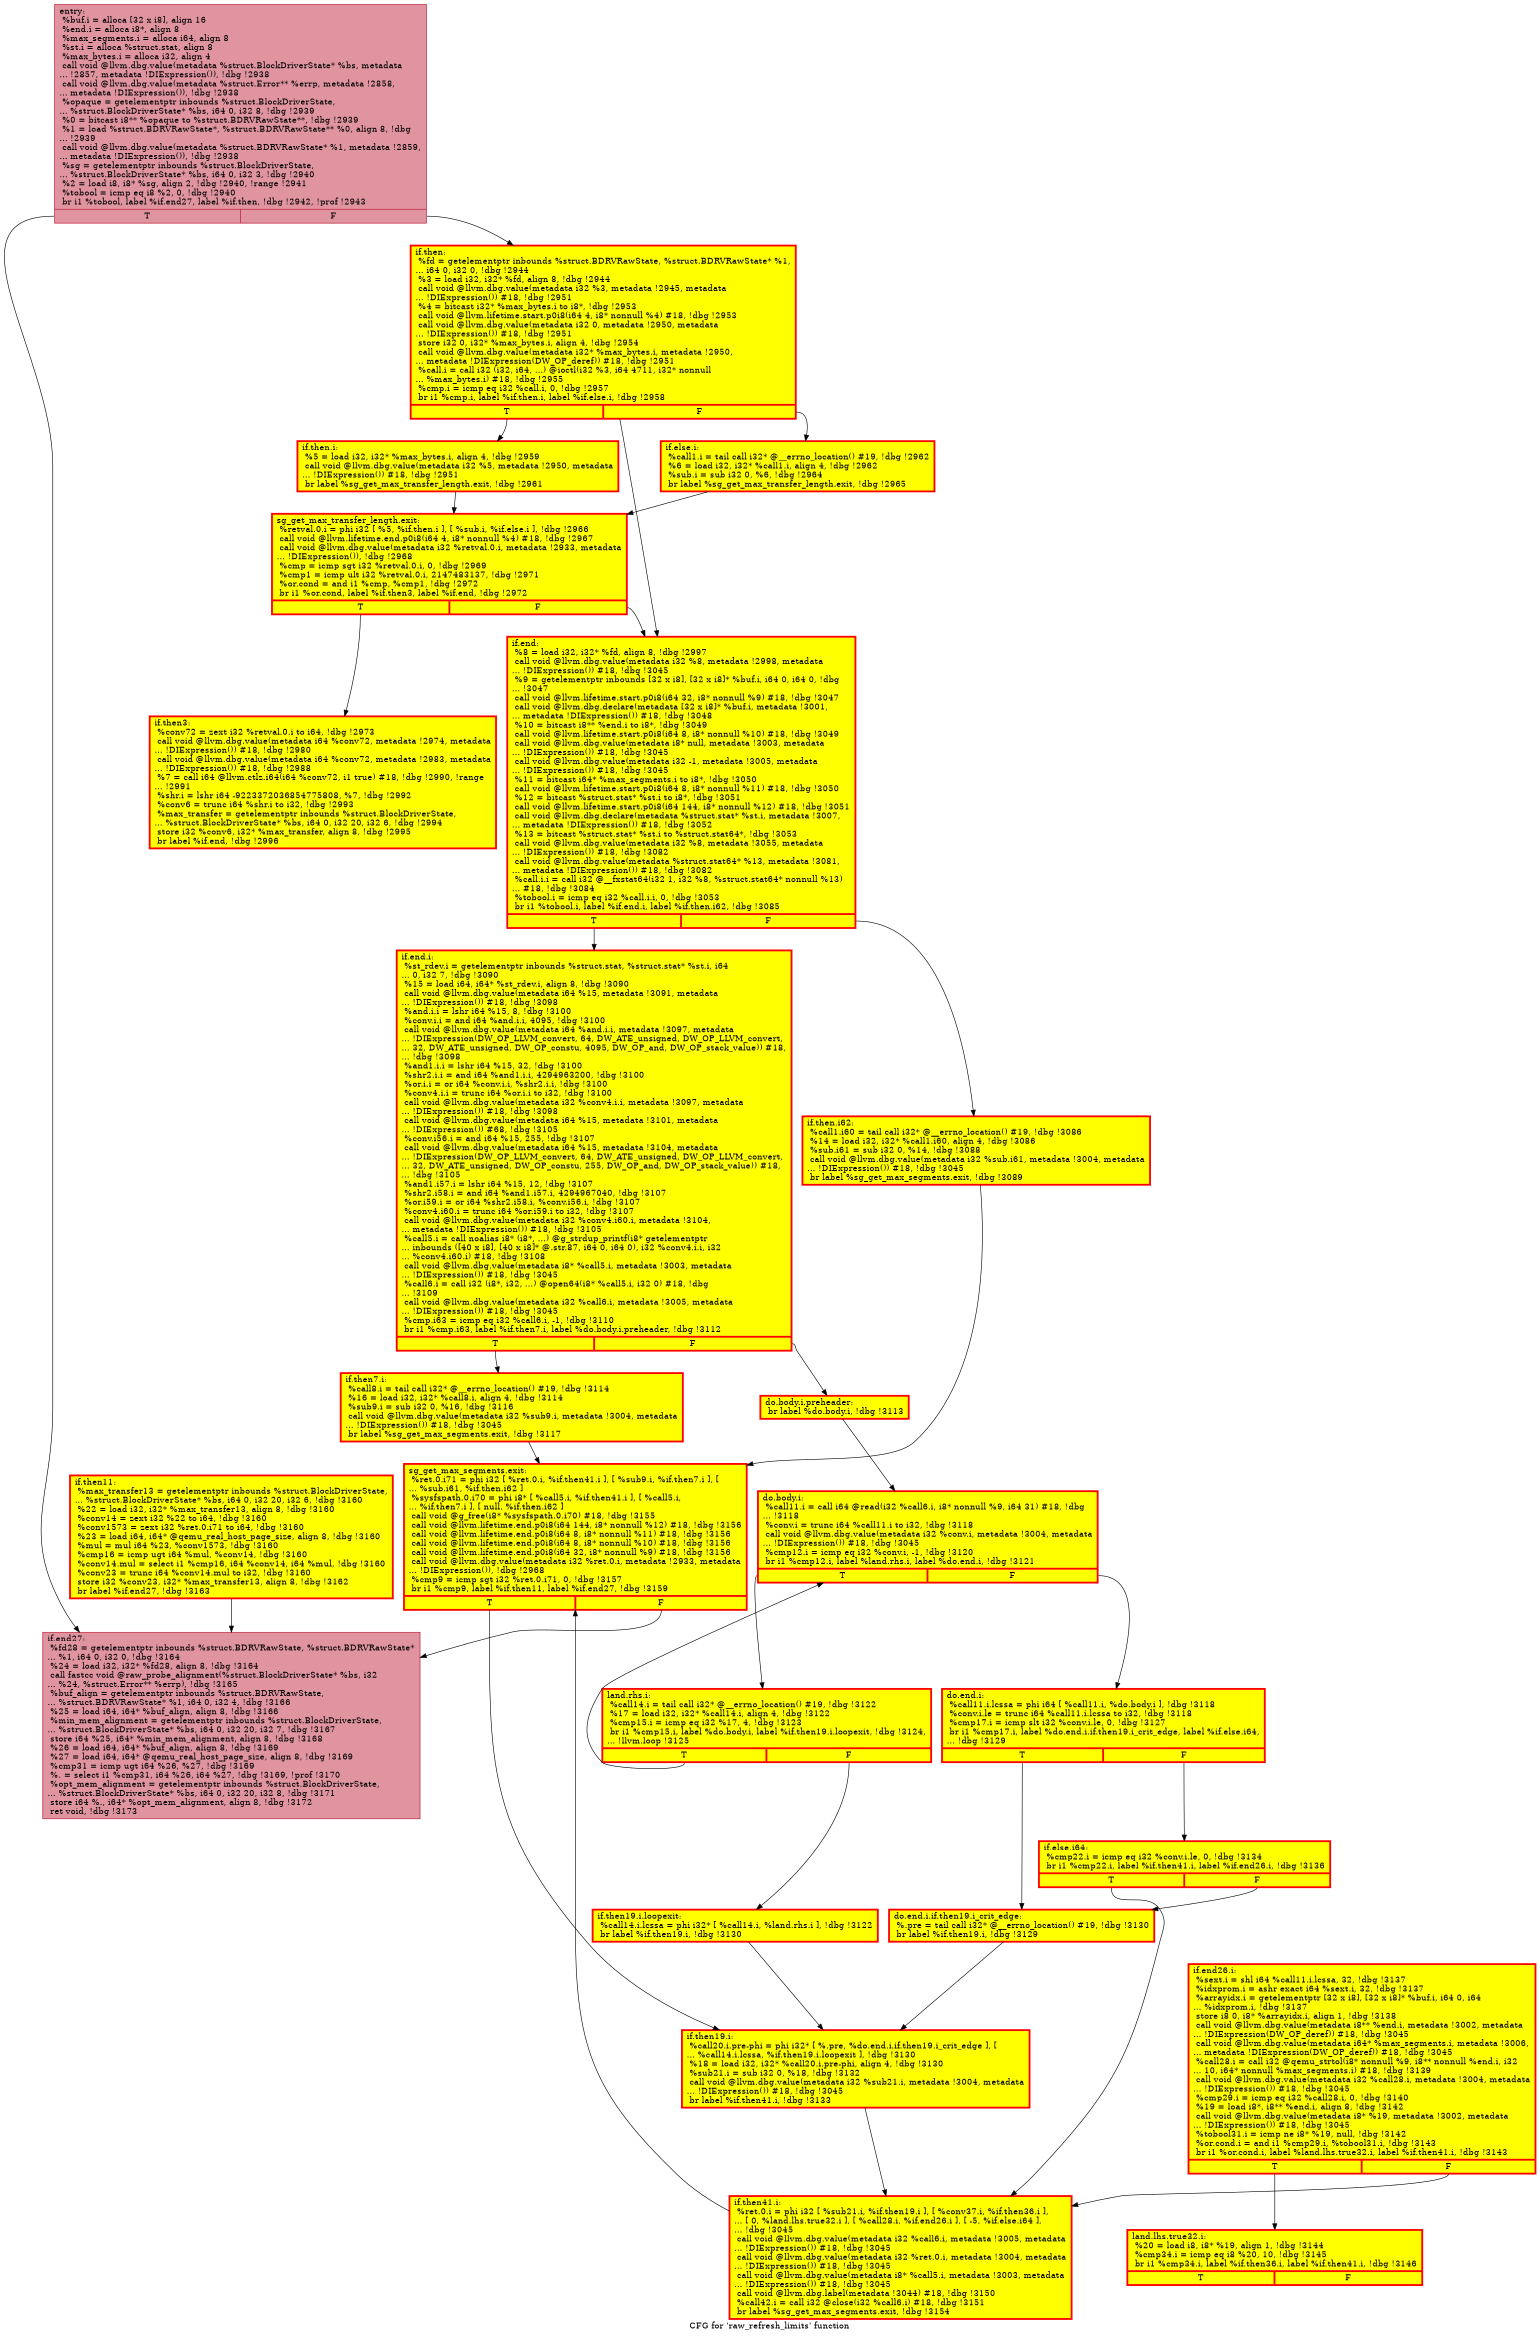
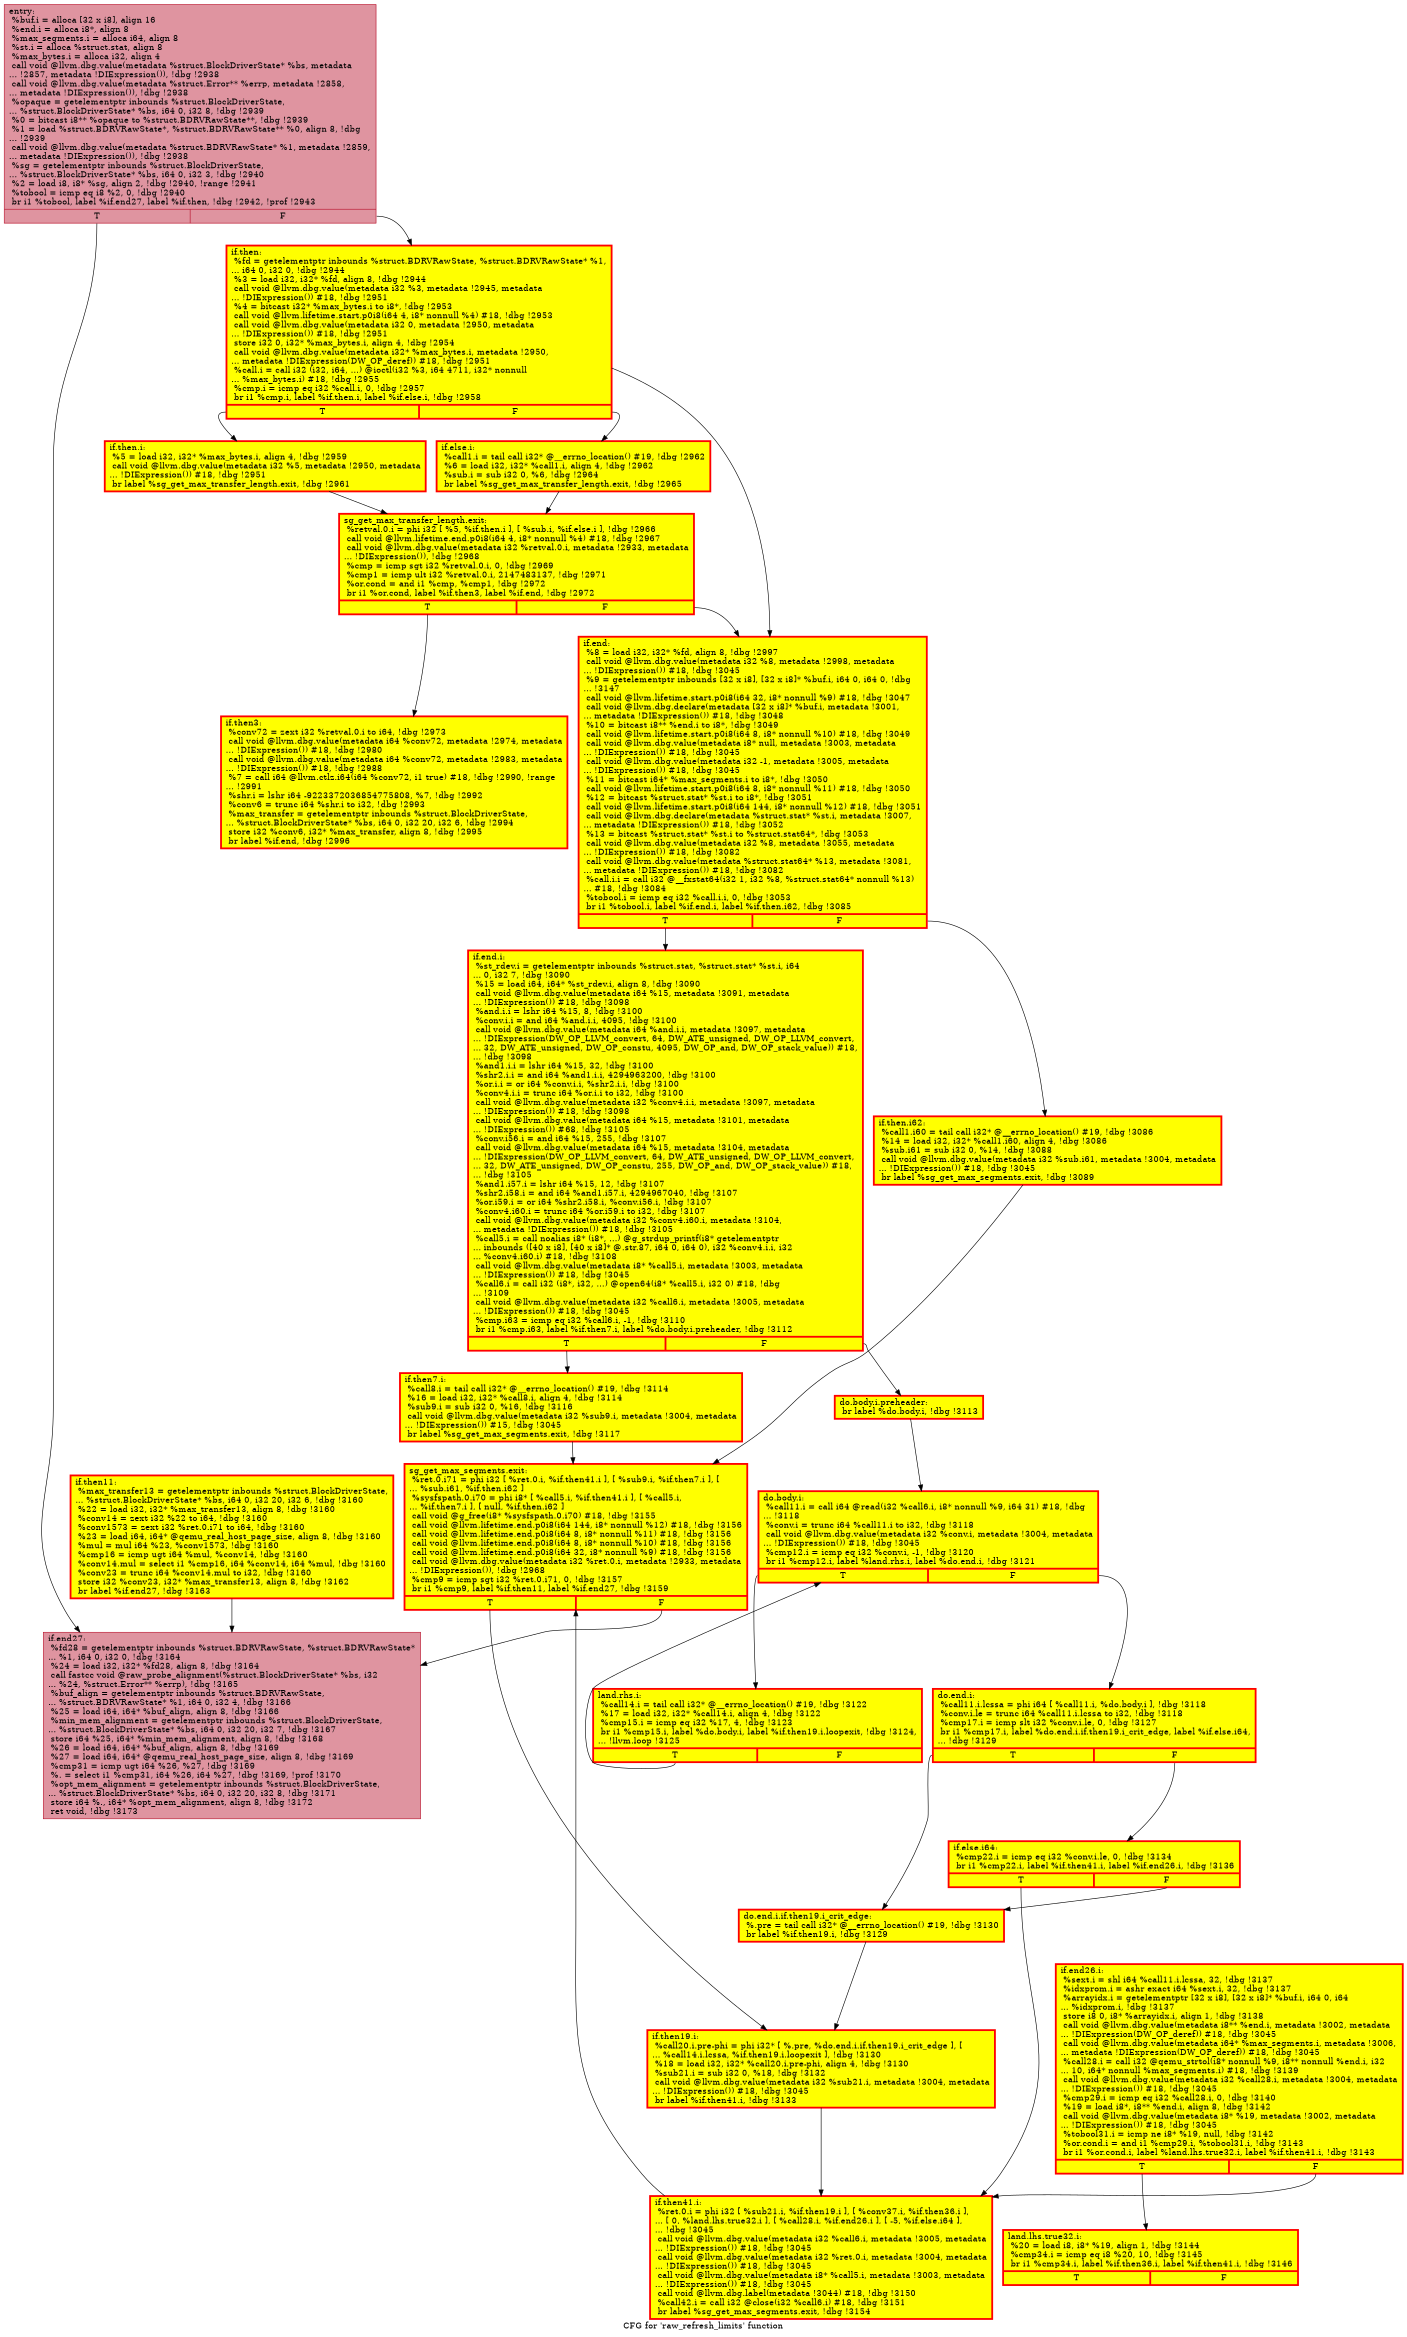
node "if.end:": text "... !3047" -> "... !3147"
node "if.then7.i:": text "... !DIExpression()) #18, !dbg !3045" -> "... !DIExpression()) #15, !dbg !3045"
node "if.then19.i.loopexit:": removed
